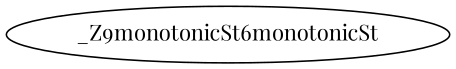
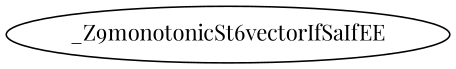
node "_Z9monotonicSt6monotonicSt": label "_Z9monotonicSt6monotonicSt" -> "_Z9monotonicSt6vectorIfSaIfEE"
